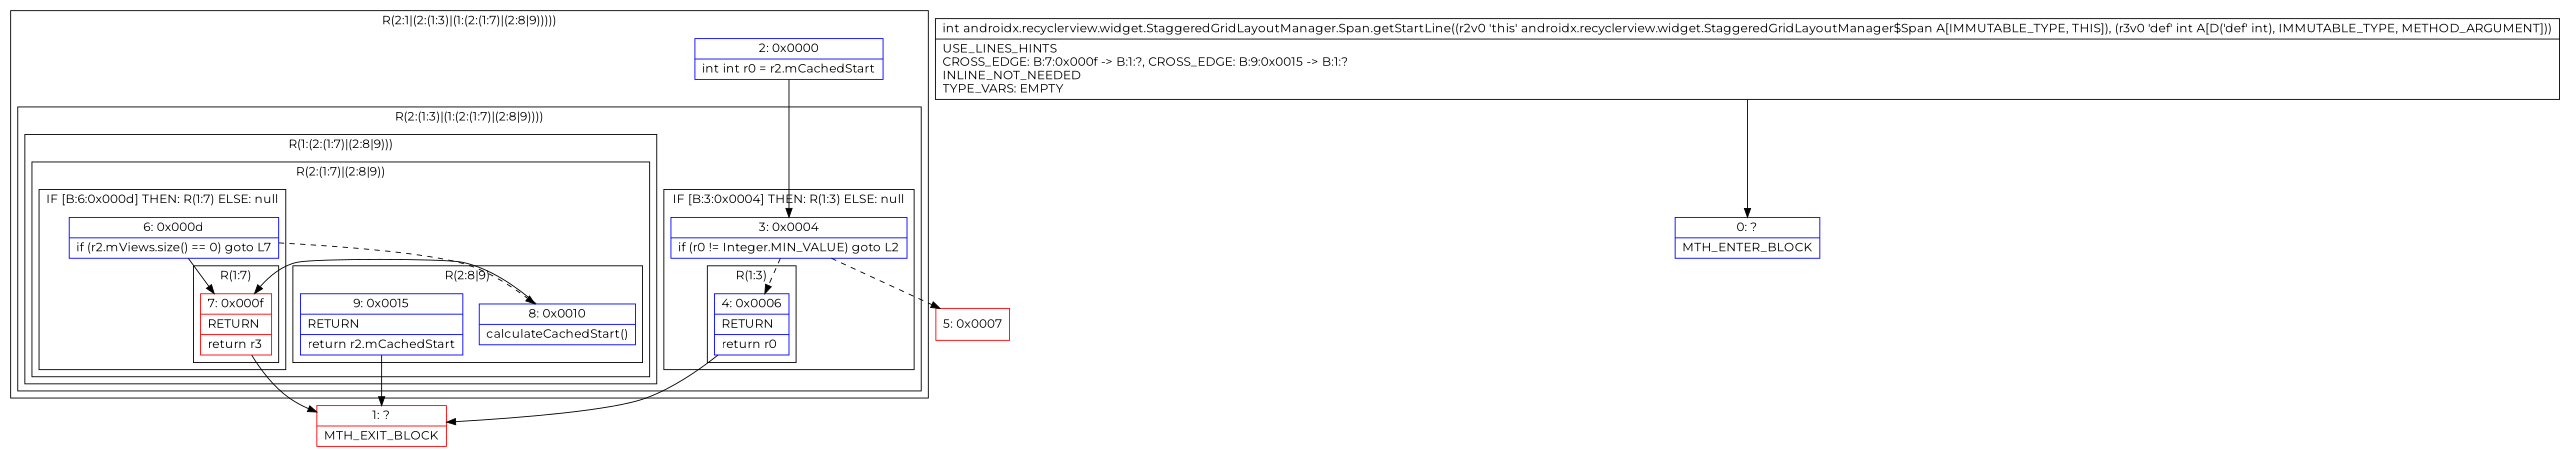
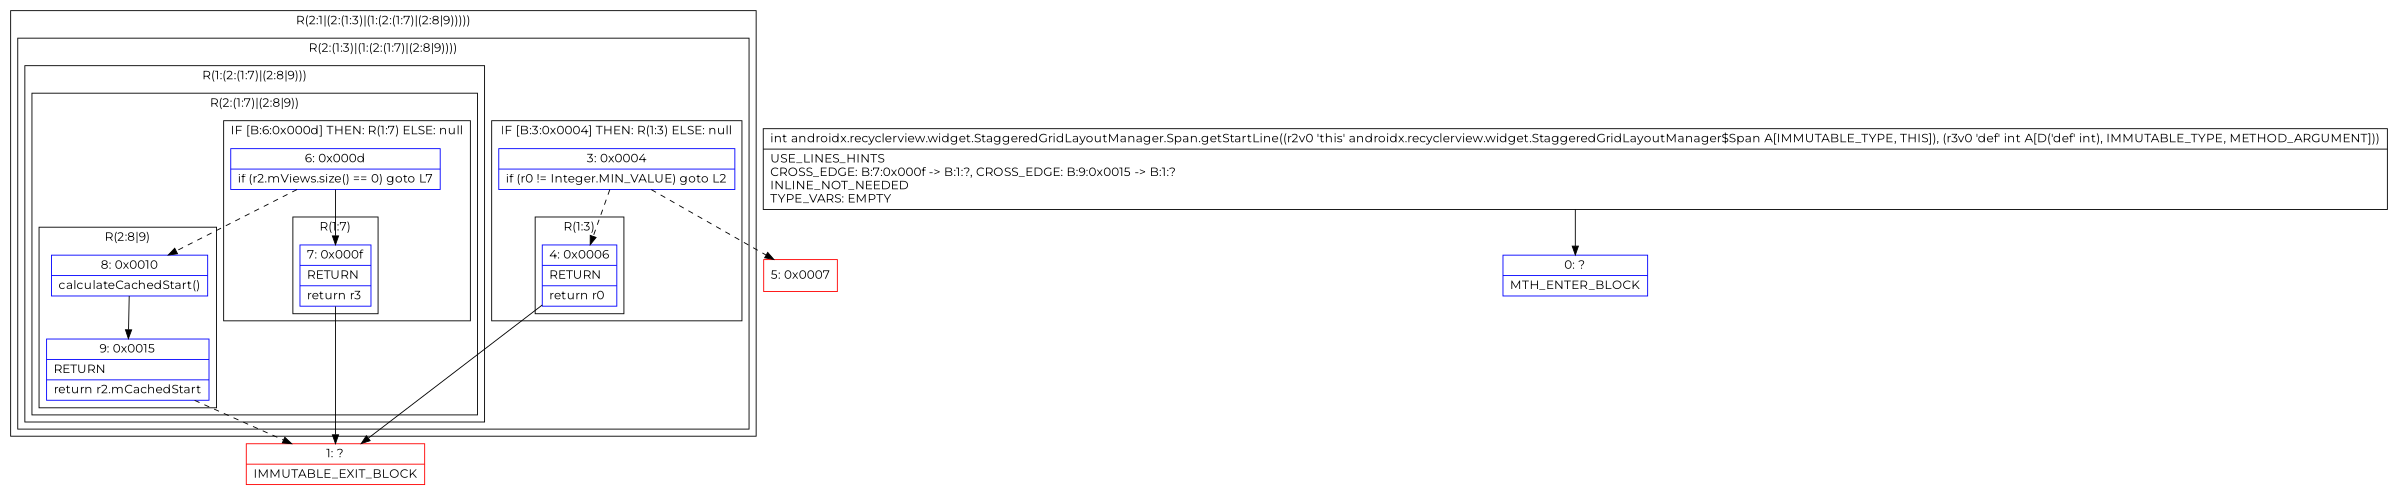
node "2: 0x0000": removed
edge "8: 0x0010" -> "7: 0x000f": now "8: 0x0010" -> "9: 0x0015"
node "7: 0x000f": color red -> blue
edge "9: 0x0015" -> "1: ?": style solid -> dashed
node "1: ?": text "MTH_EXIT_BLOCK" -> "IMMUTABLE_EXIT_BLOCK"
